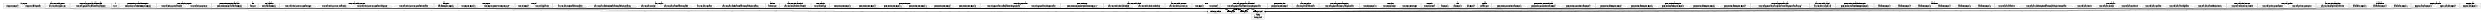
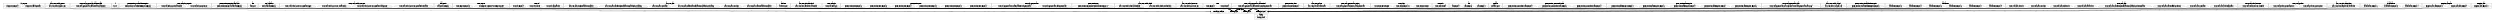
node "Data::BaseRecognizer::BEGIN@8": label "Data::BaseRecognizer::BEGIN@8" -> "Data::OptList::BEGIN@8"
node "Moose::Util::does_role": added
